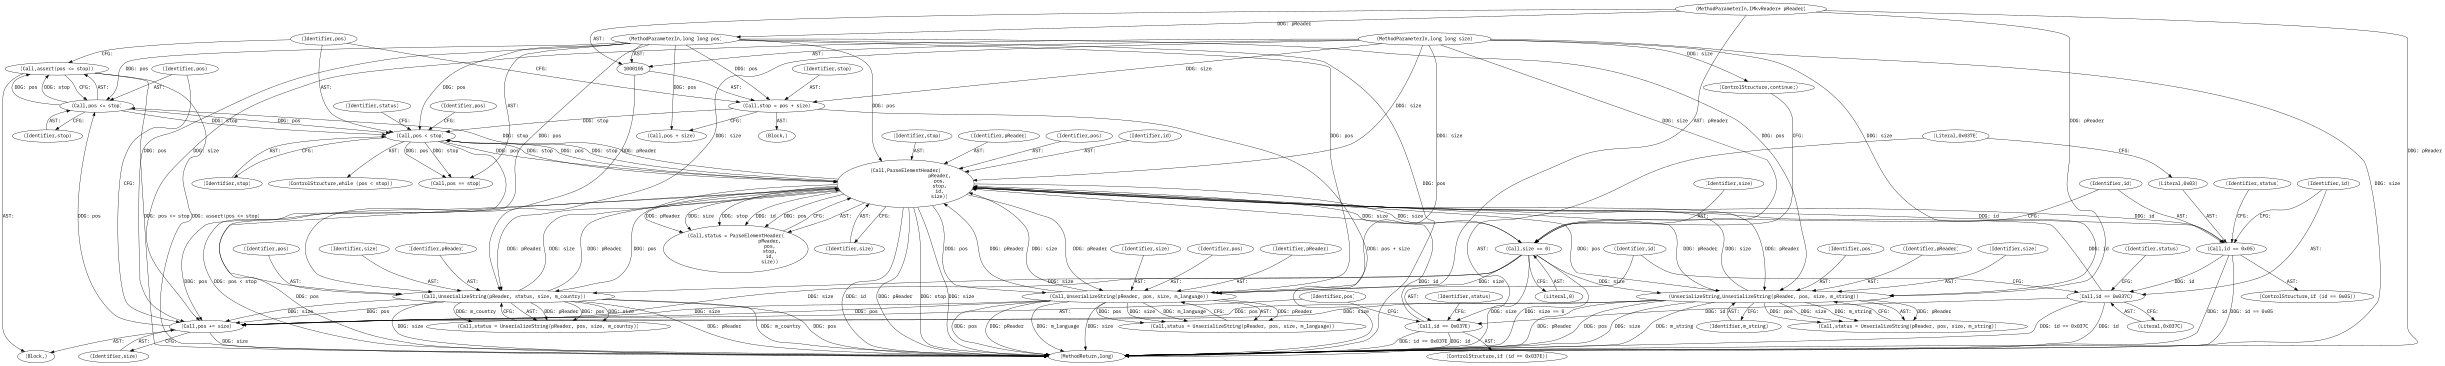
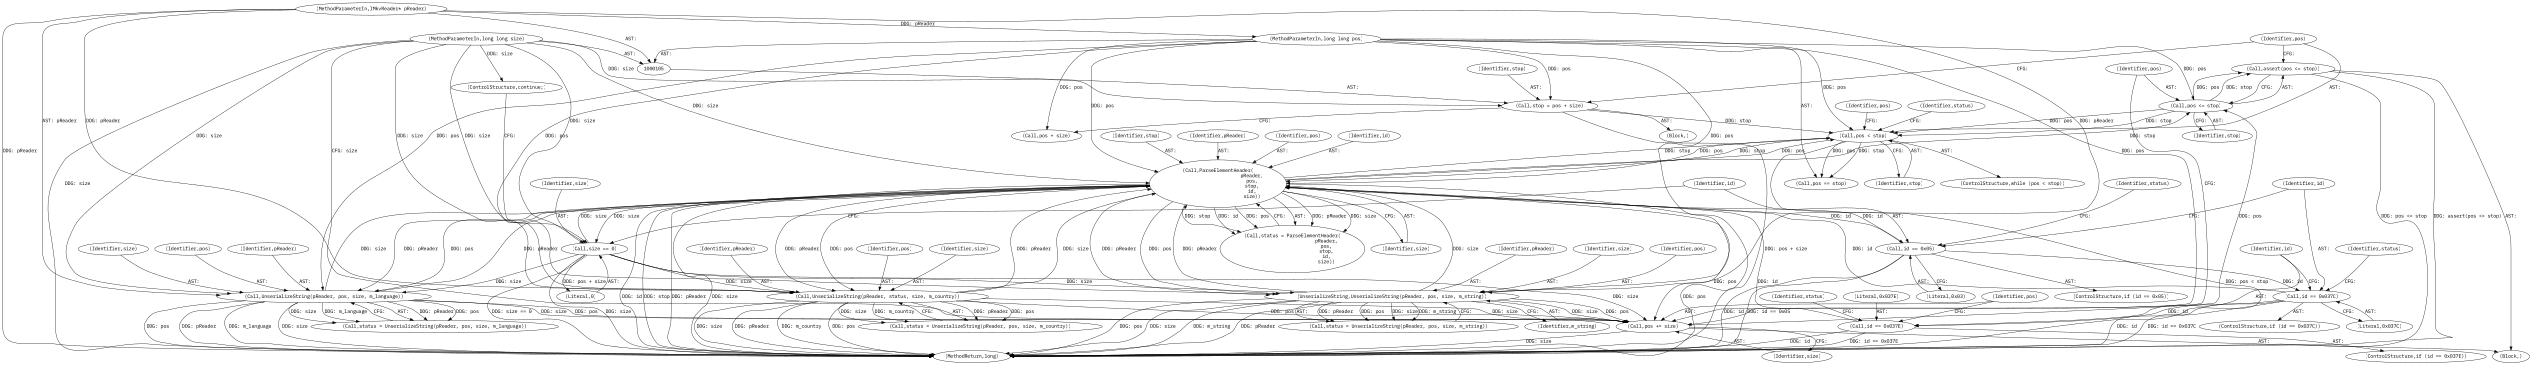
edge "(MethodParameterIn,long long pos)" -> "(MethodReturn,long)": removed, label "DDG: pos"
edge "(Literal,0x037E)" -> "(Literal,0x03)": now "(Call,id == 0x05)" -> "(Literal,0x03)"
edge "(MethodParameterIn,long long size)" -> "(Call,pos += size)": label "DDG: size" -> "CFG: size"
edge "1000105" -> "(Call,UnserializeString(pReader, status, size, m_country))": now "(MethodParameterIn,IMkvReader* pReader)" -> "(Call,UnserializeString(pReader, status, size, m_country))"
edge "(Call,size == 0)" -> "(Literal,0)": label "CFG: " -> "DDG: pos + size"
node "(ControlStructure,if (id == 0x037C))": added
